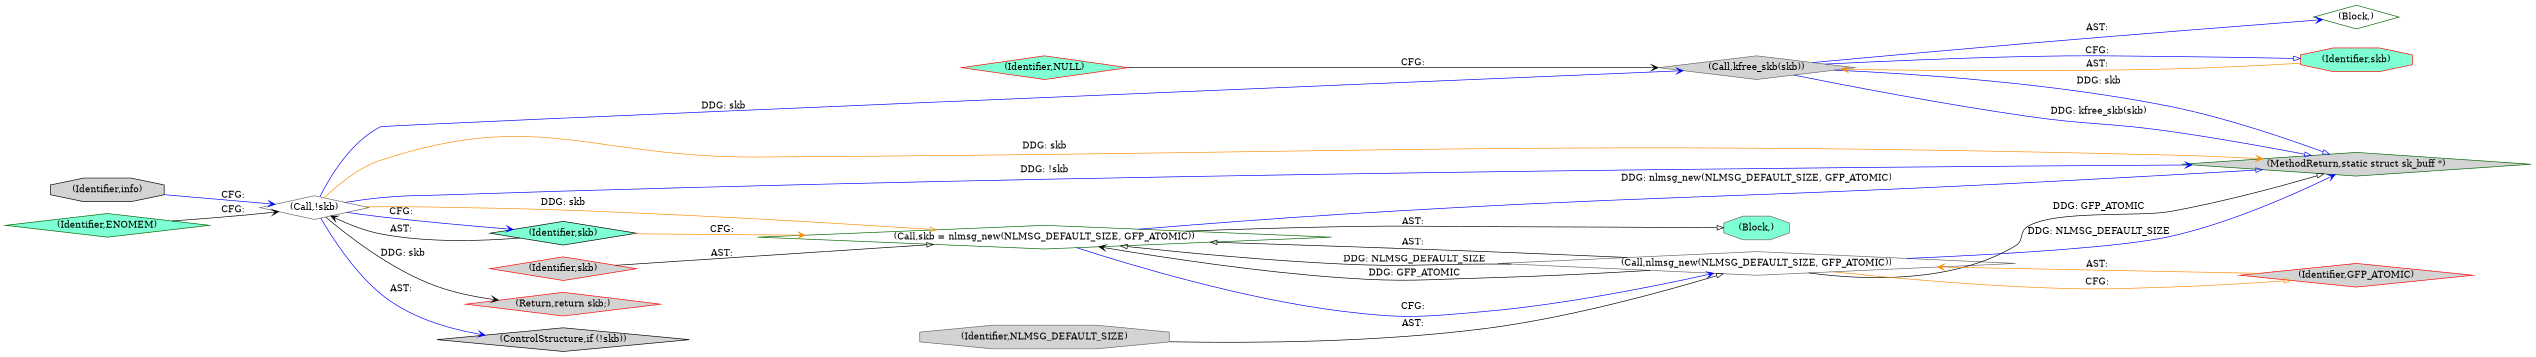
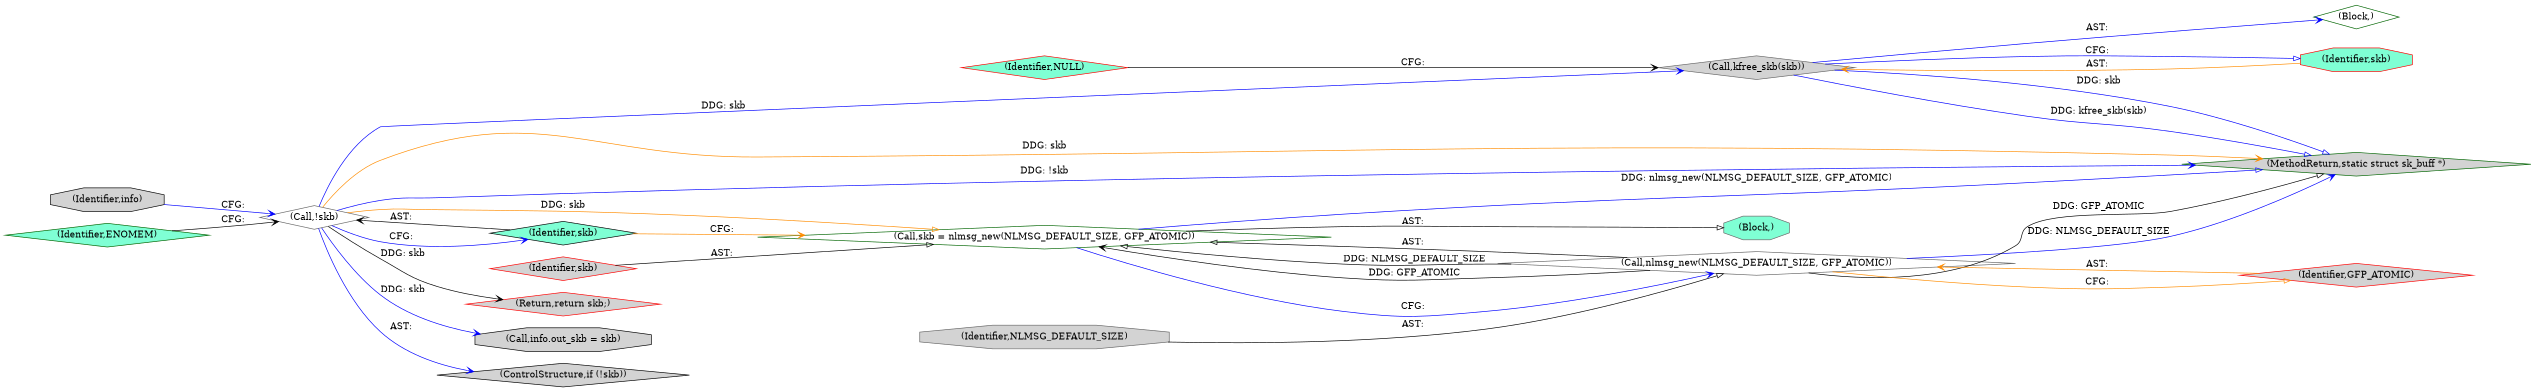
node "(Call,info.out_skb = skb)": added
